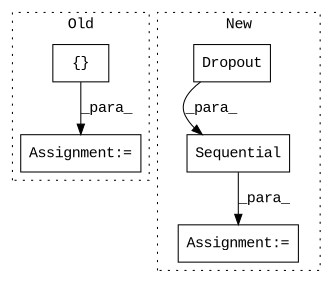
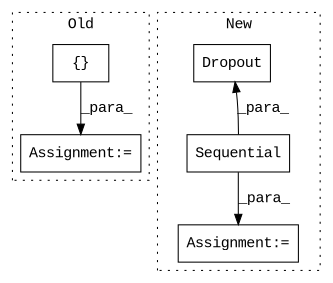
edge "Dropout" -> "Sequential": reversed
